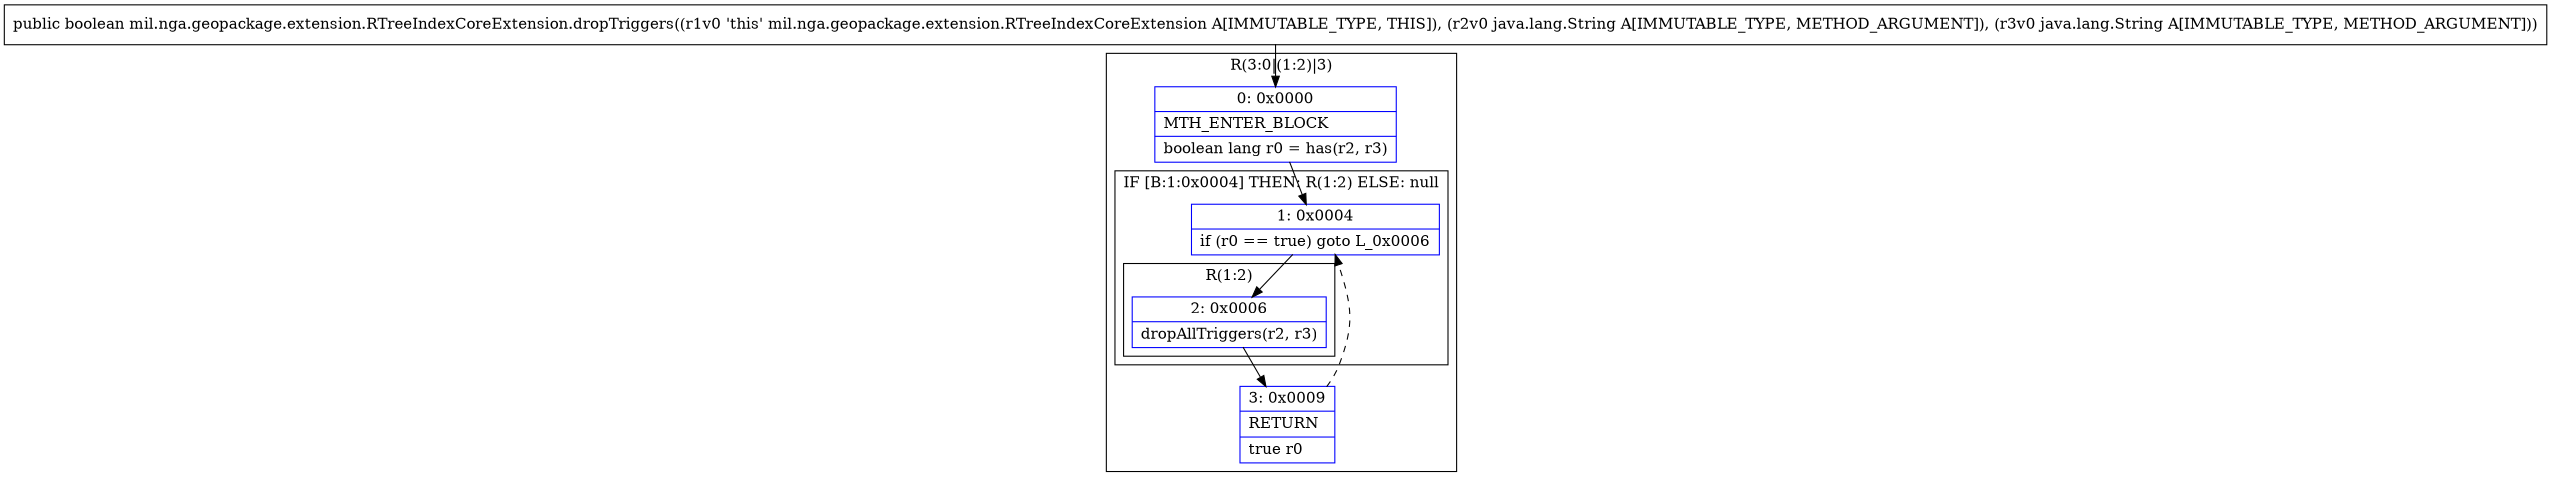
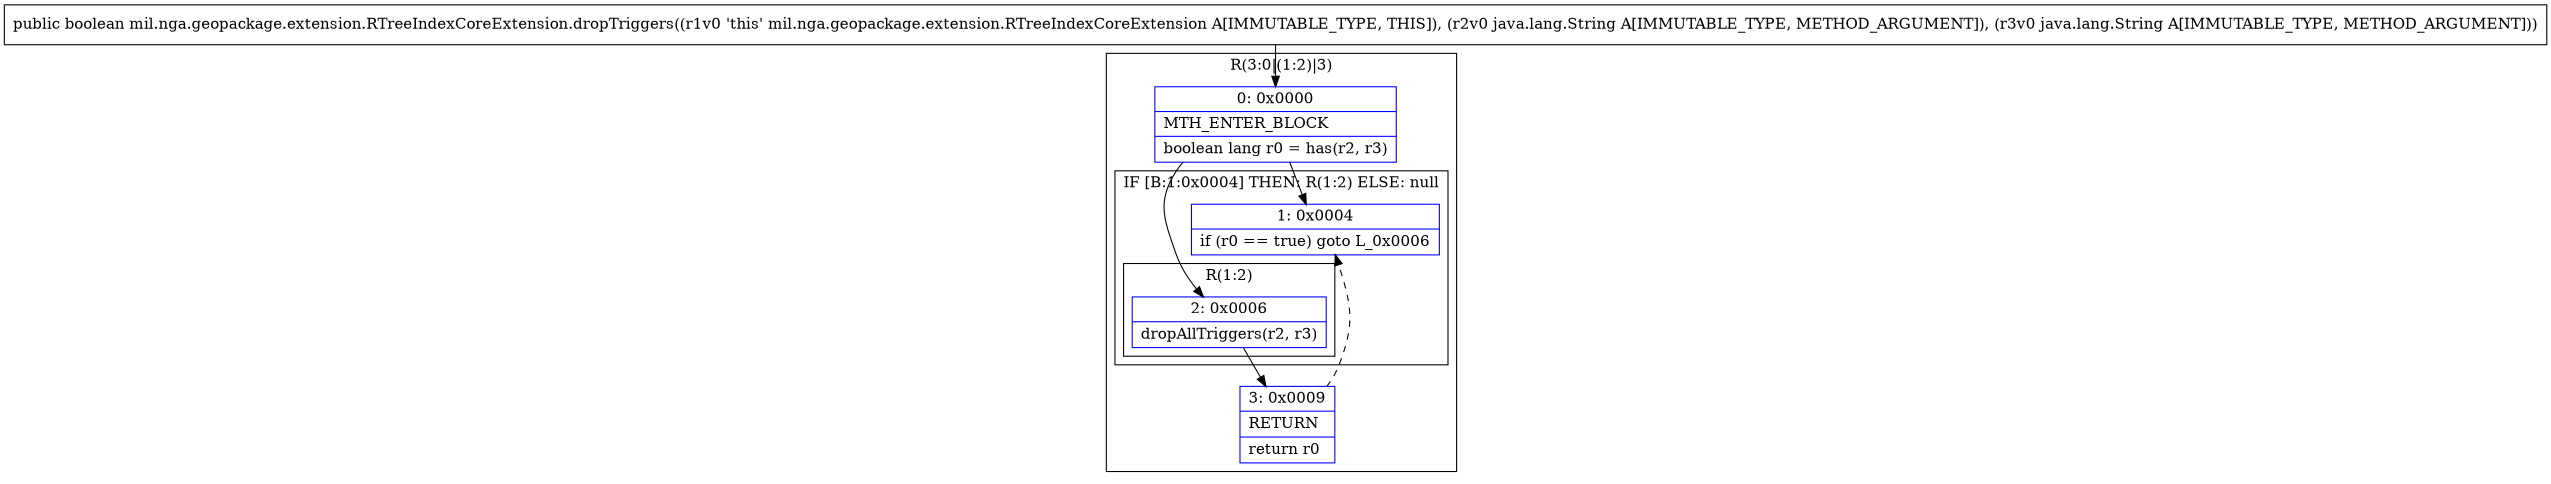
edge "1: 0x0004" -> "2: 0x0006": now "0: 0x0000" -> "2: 0x0006"
node "3: 0x0009": text "true r0" -> "return r0"
